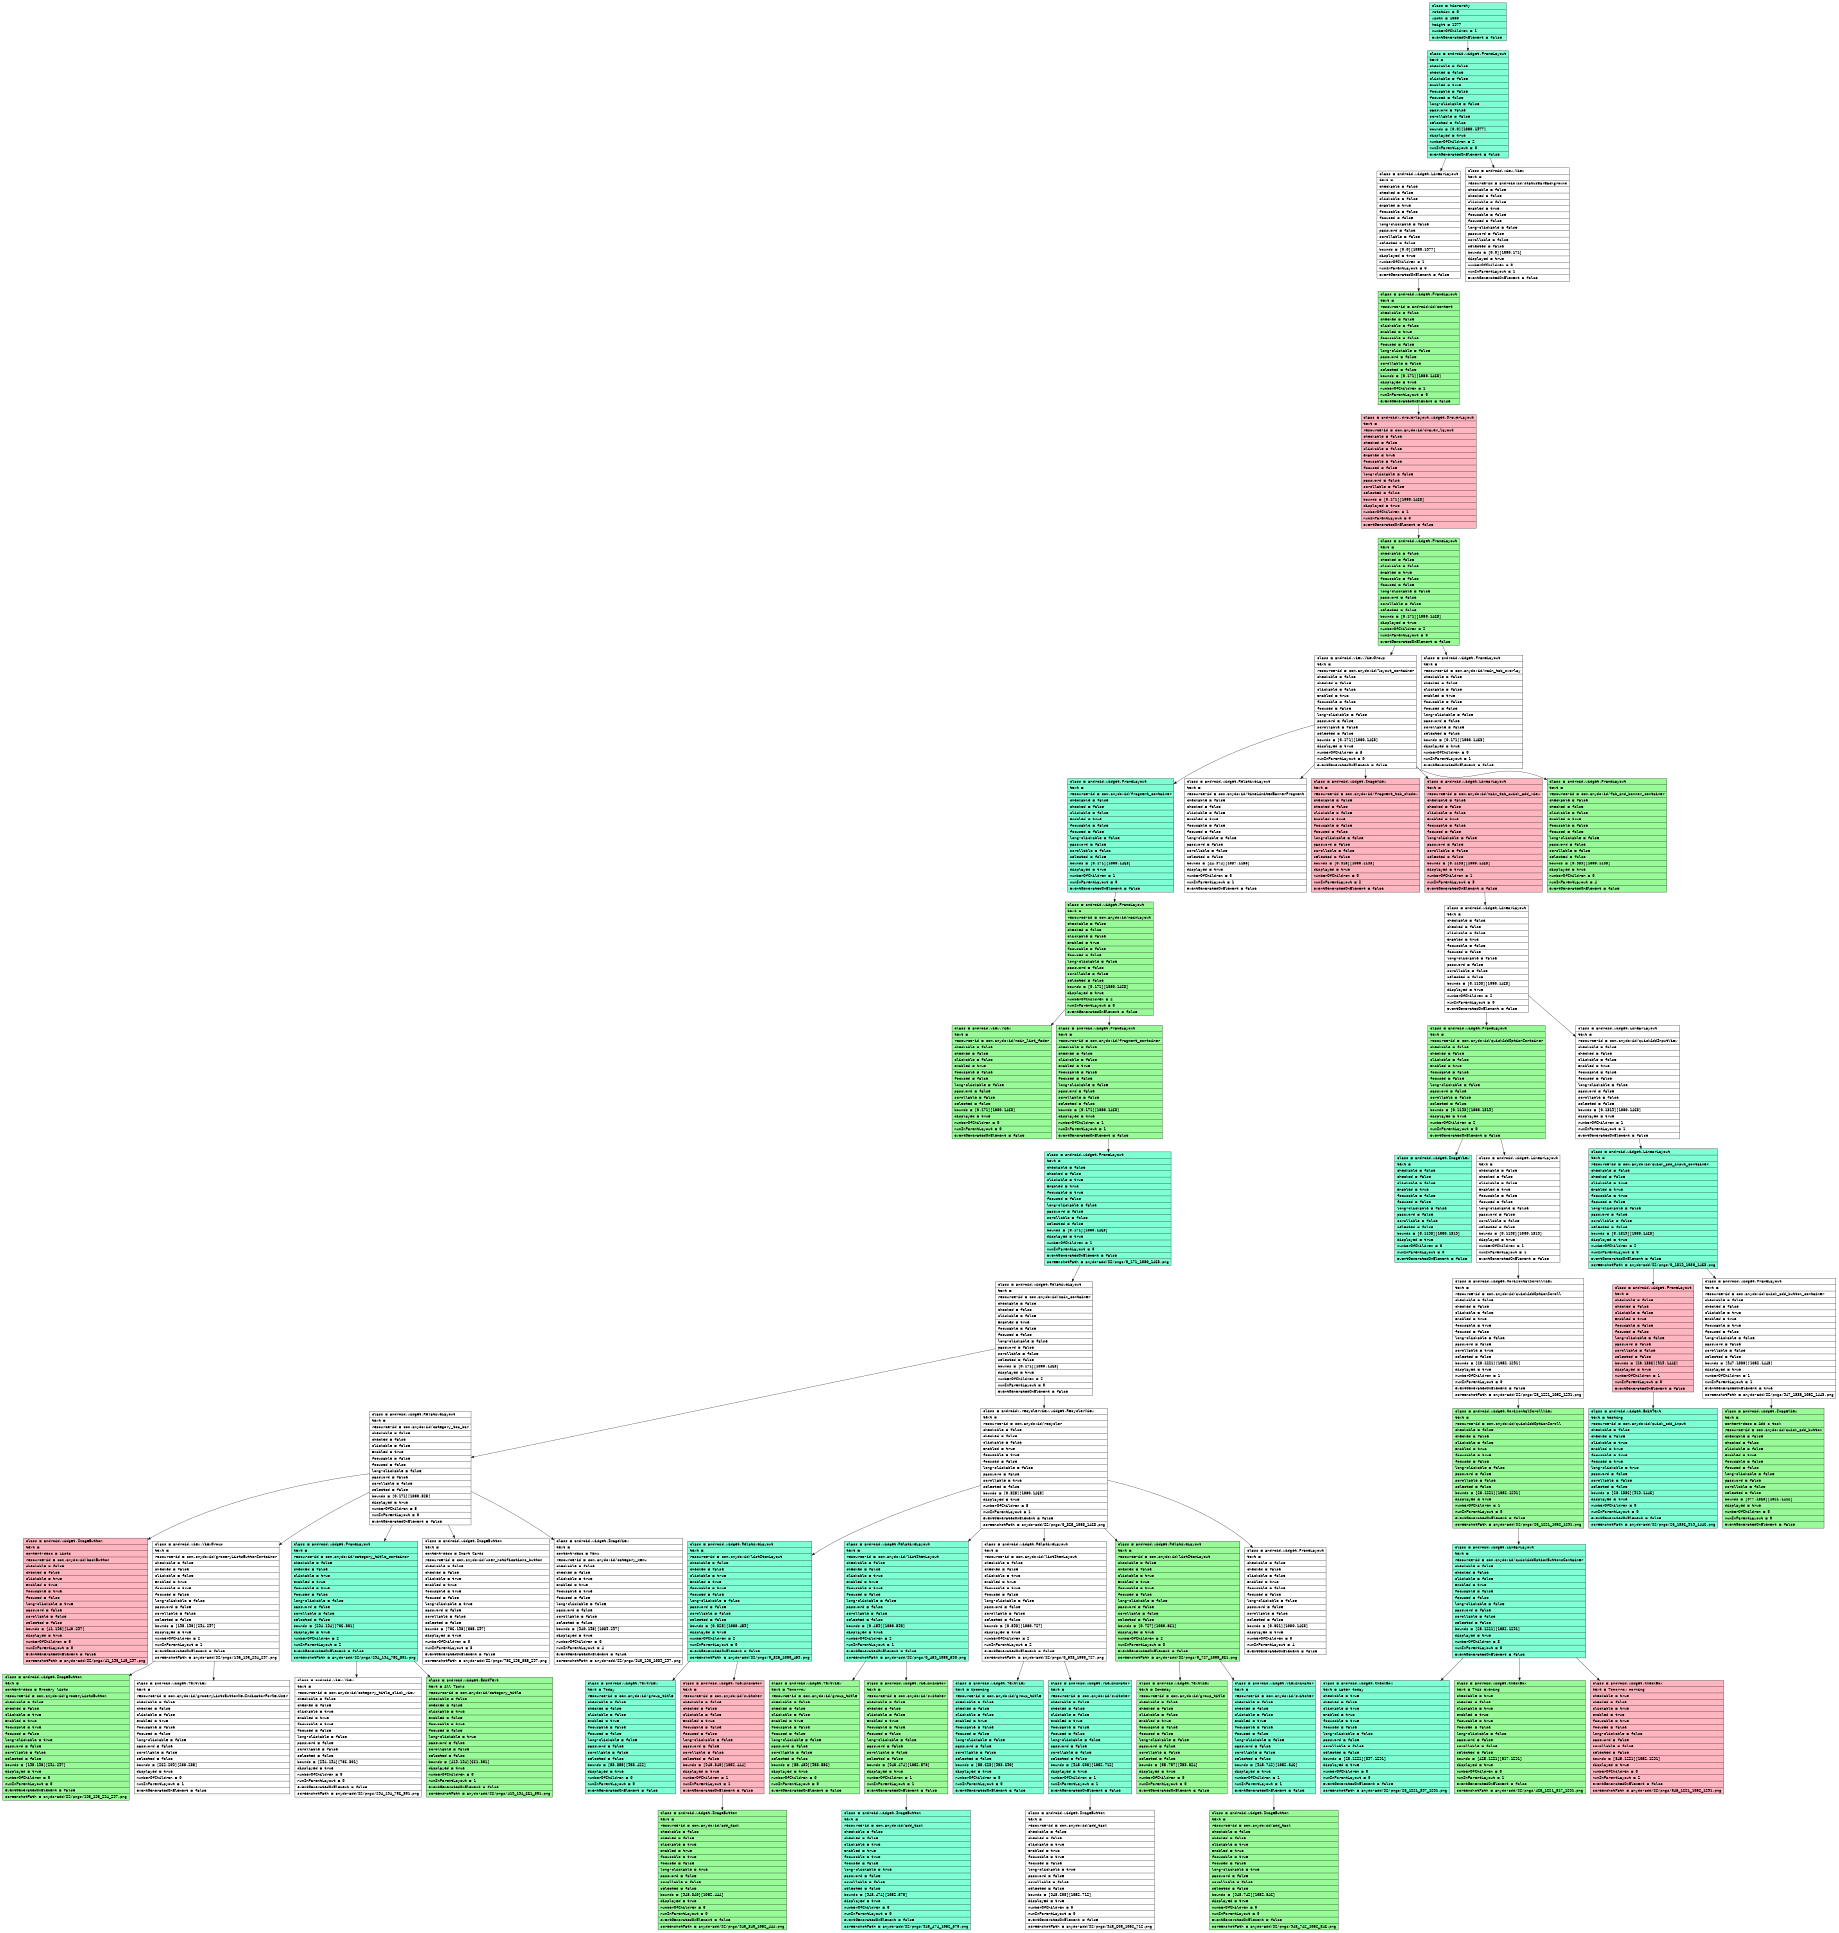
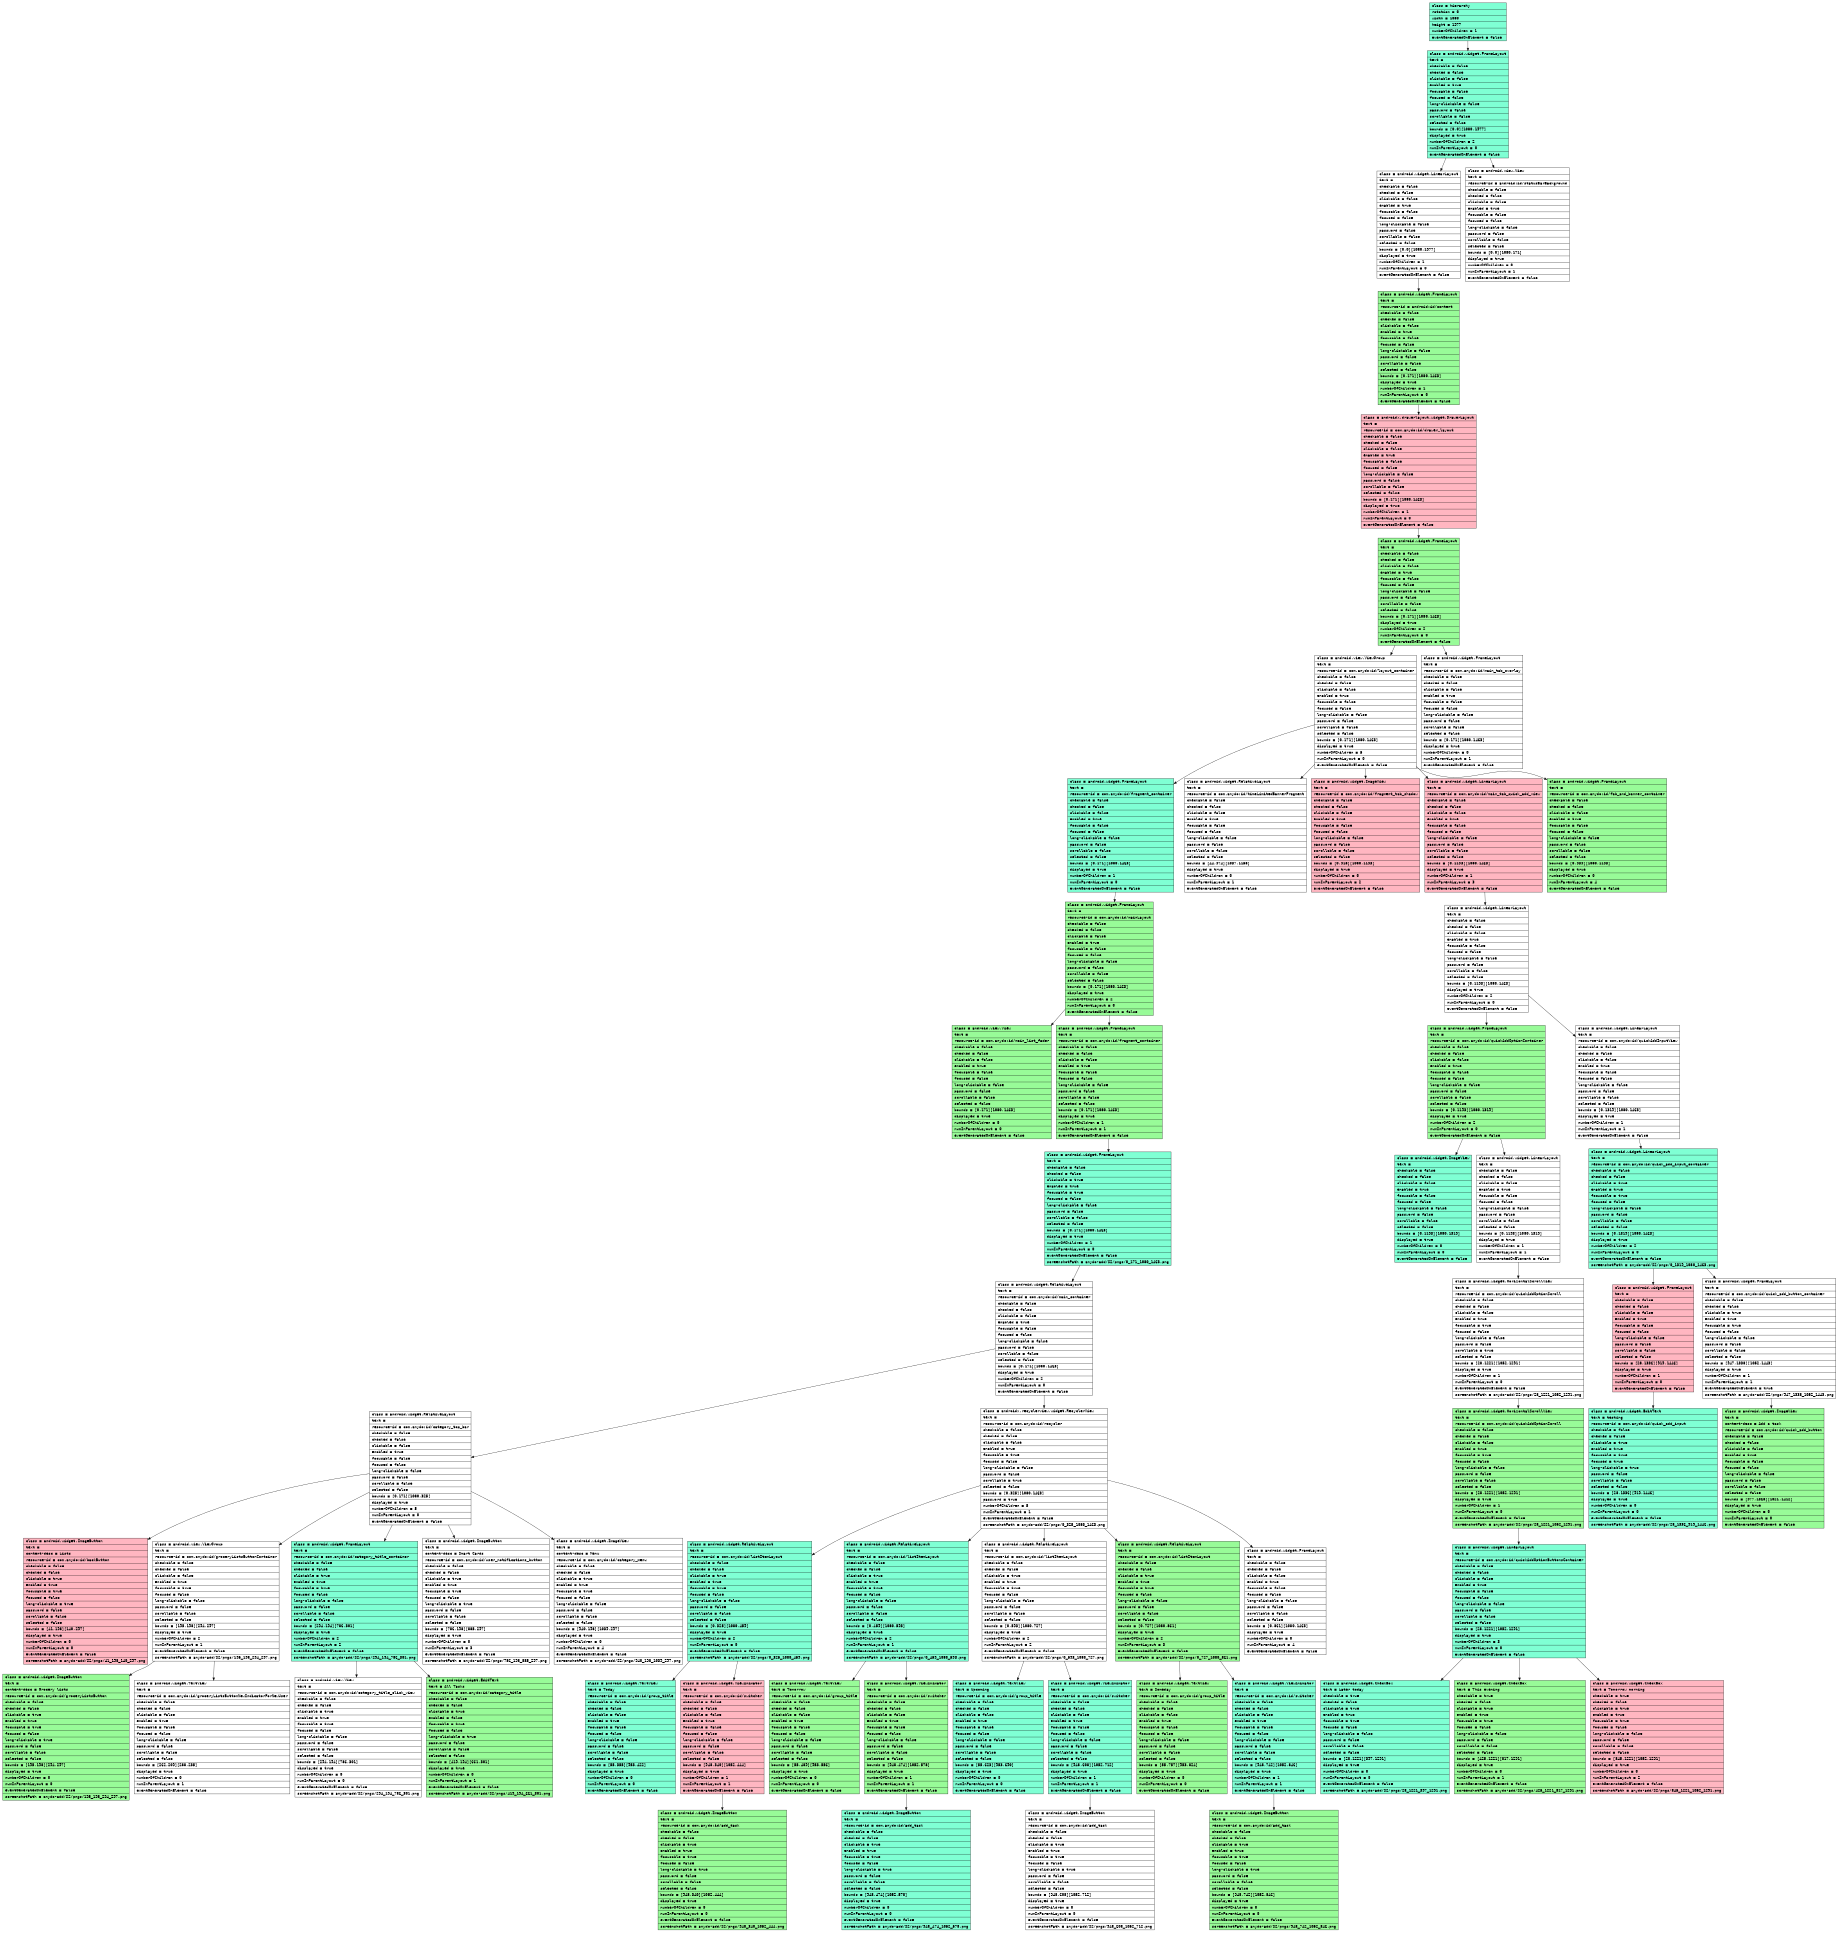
node "class = androidx.recyclerview.widget.RecyclerView": text "displayed = true" -> "password = true"
